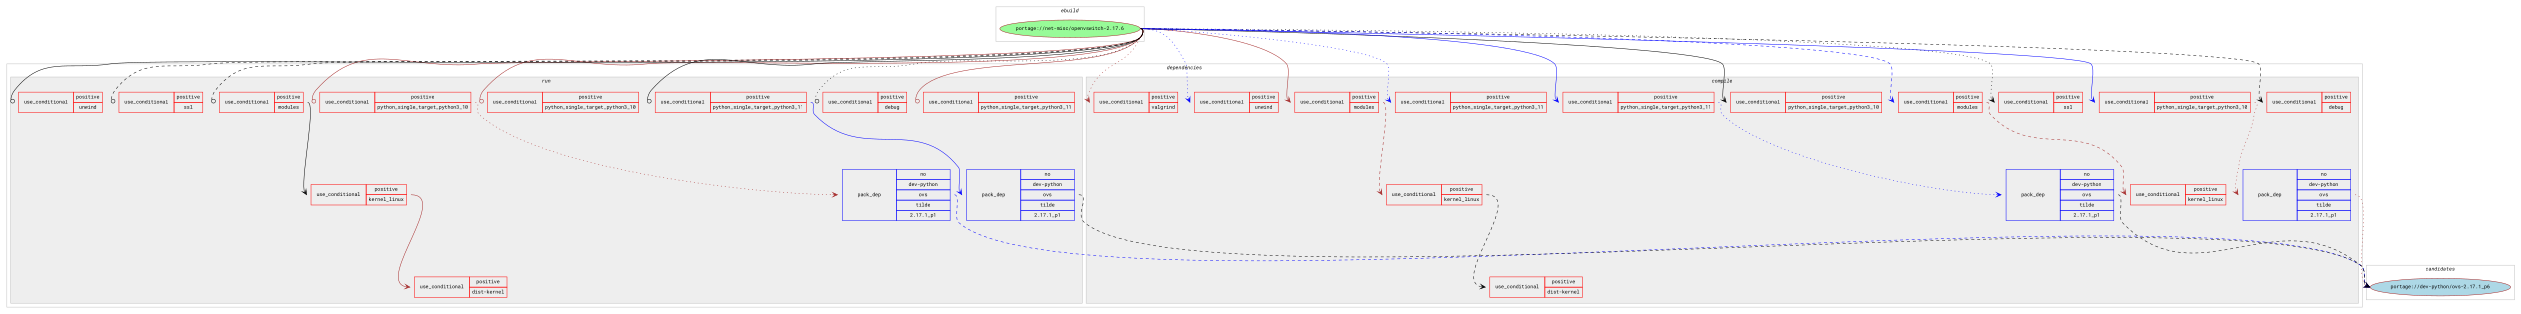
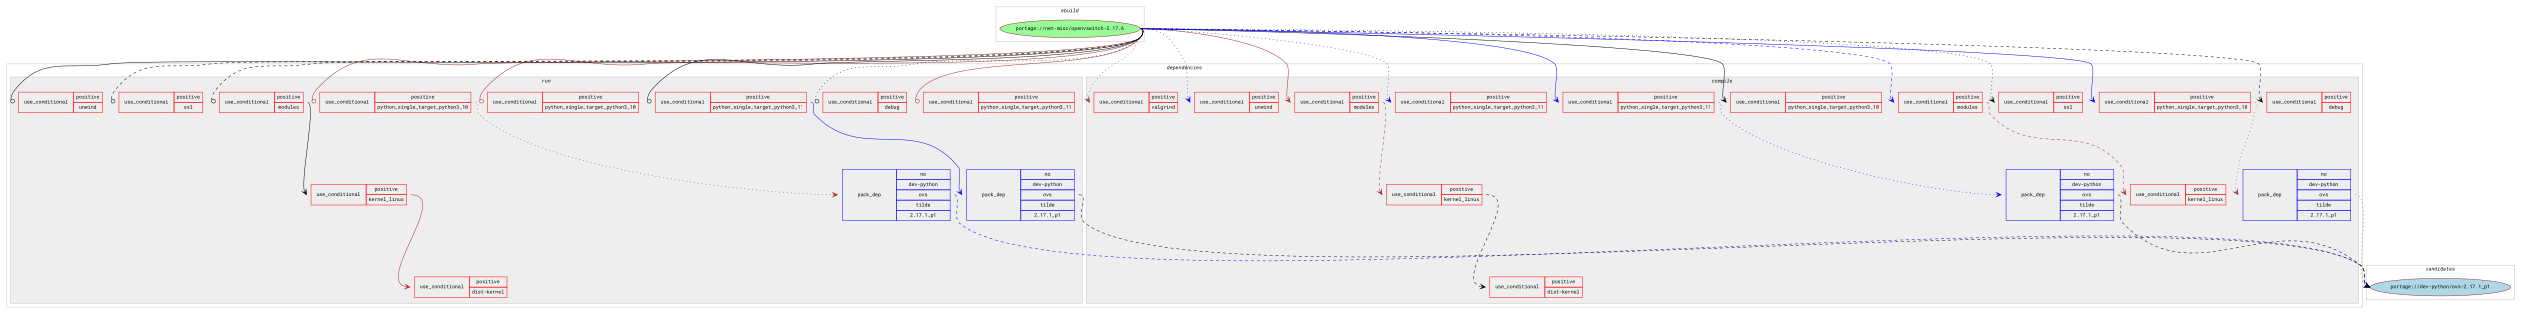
node "portage://dev-python/ovs-2.17.1_p6": label "portage://dev-python/ovs-2.17.1_p6" -> "portage://dev-python/ovs-2.17.1_p1"
